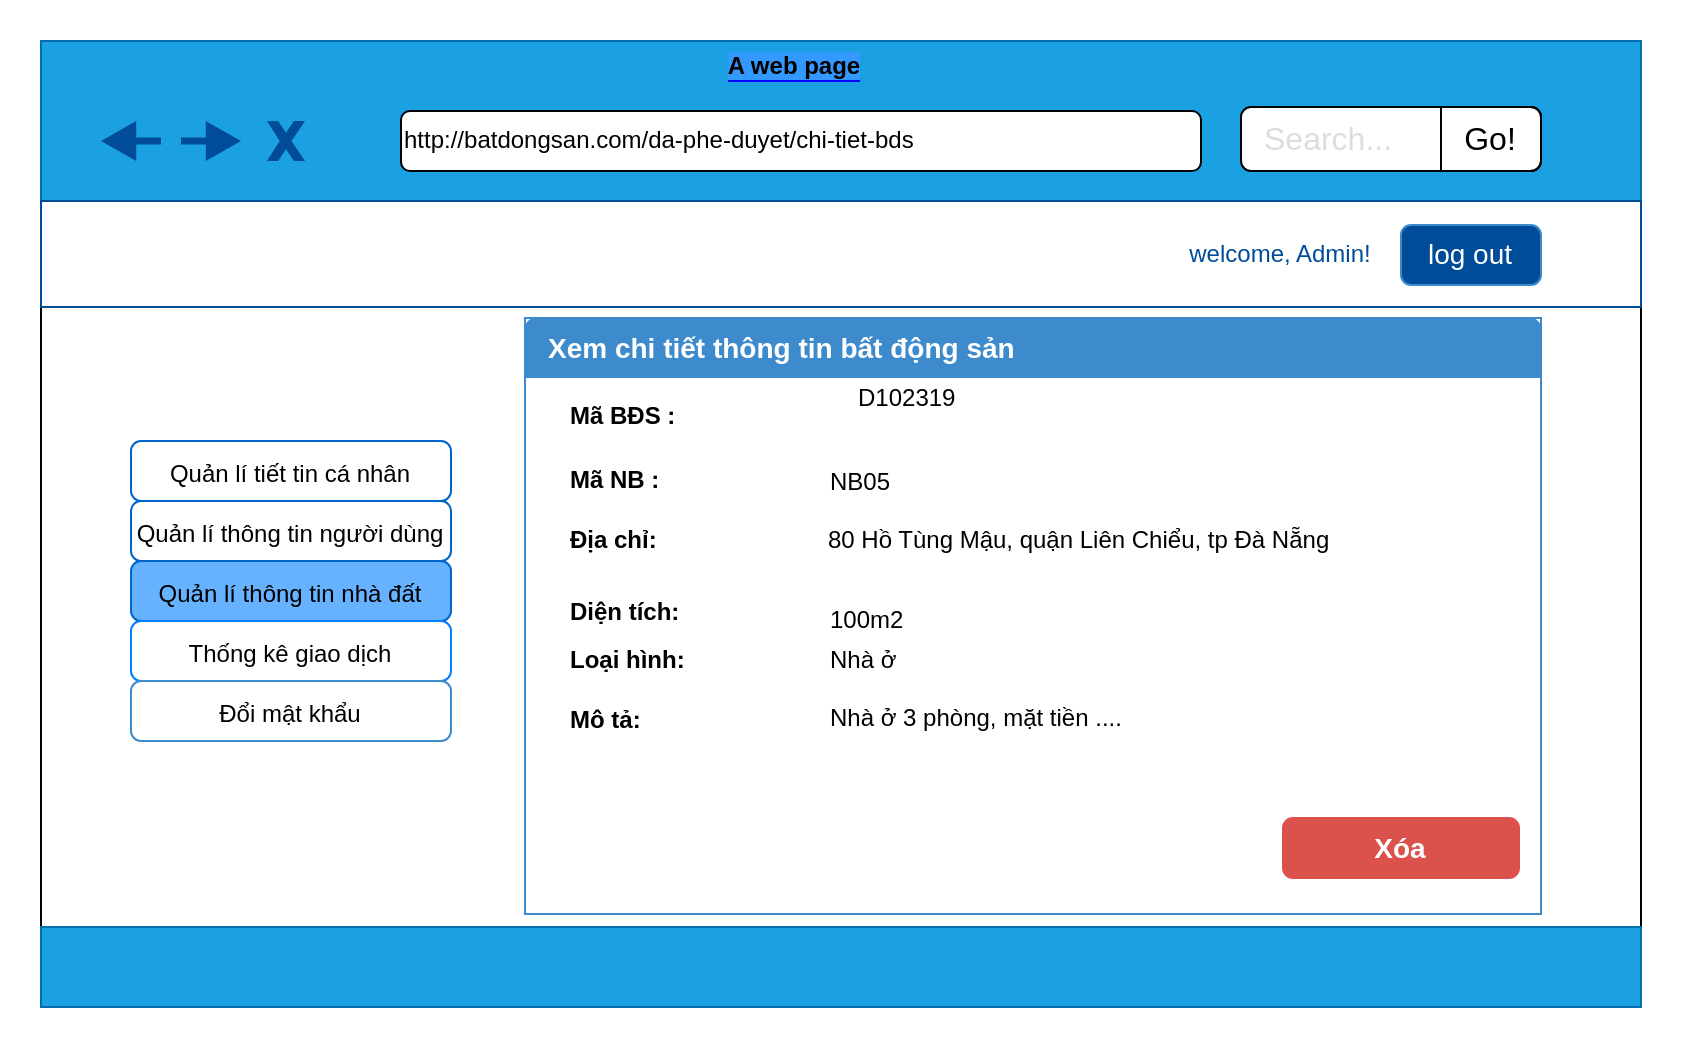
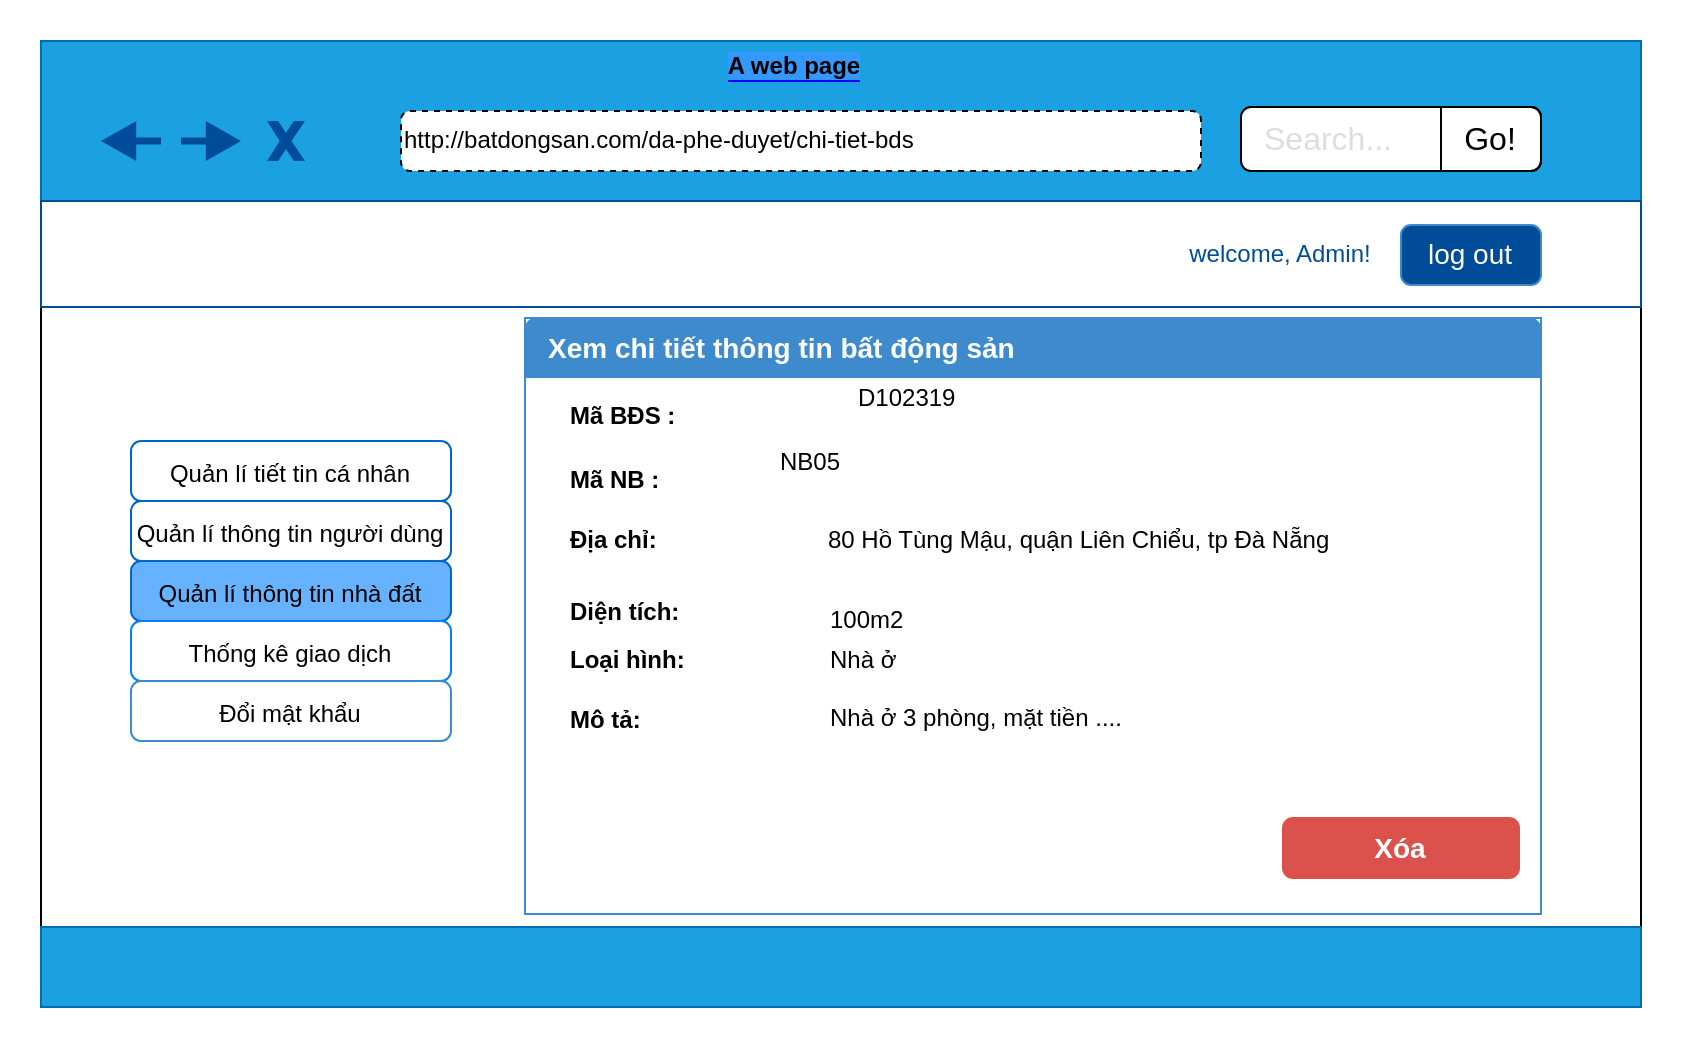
node "http://batdongsan.com/da-phe-duyet/chi-tiet-bds": style solid -> dashed
node "NB05": moved (1167, 482) -> (1117, 462)
